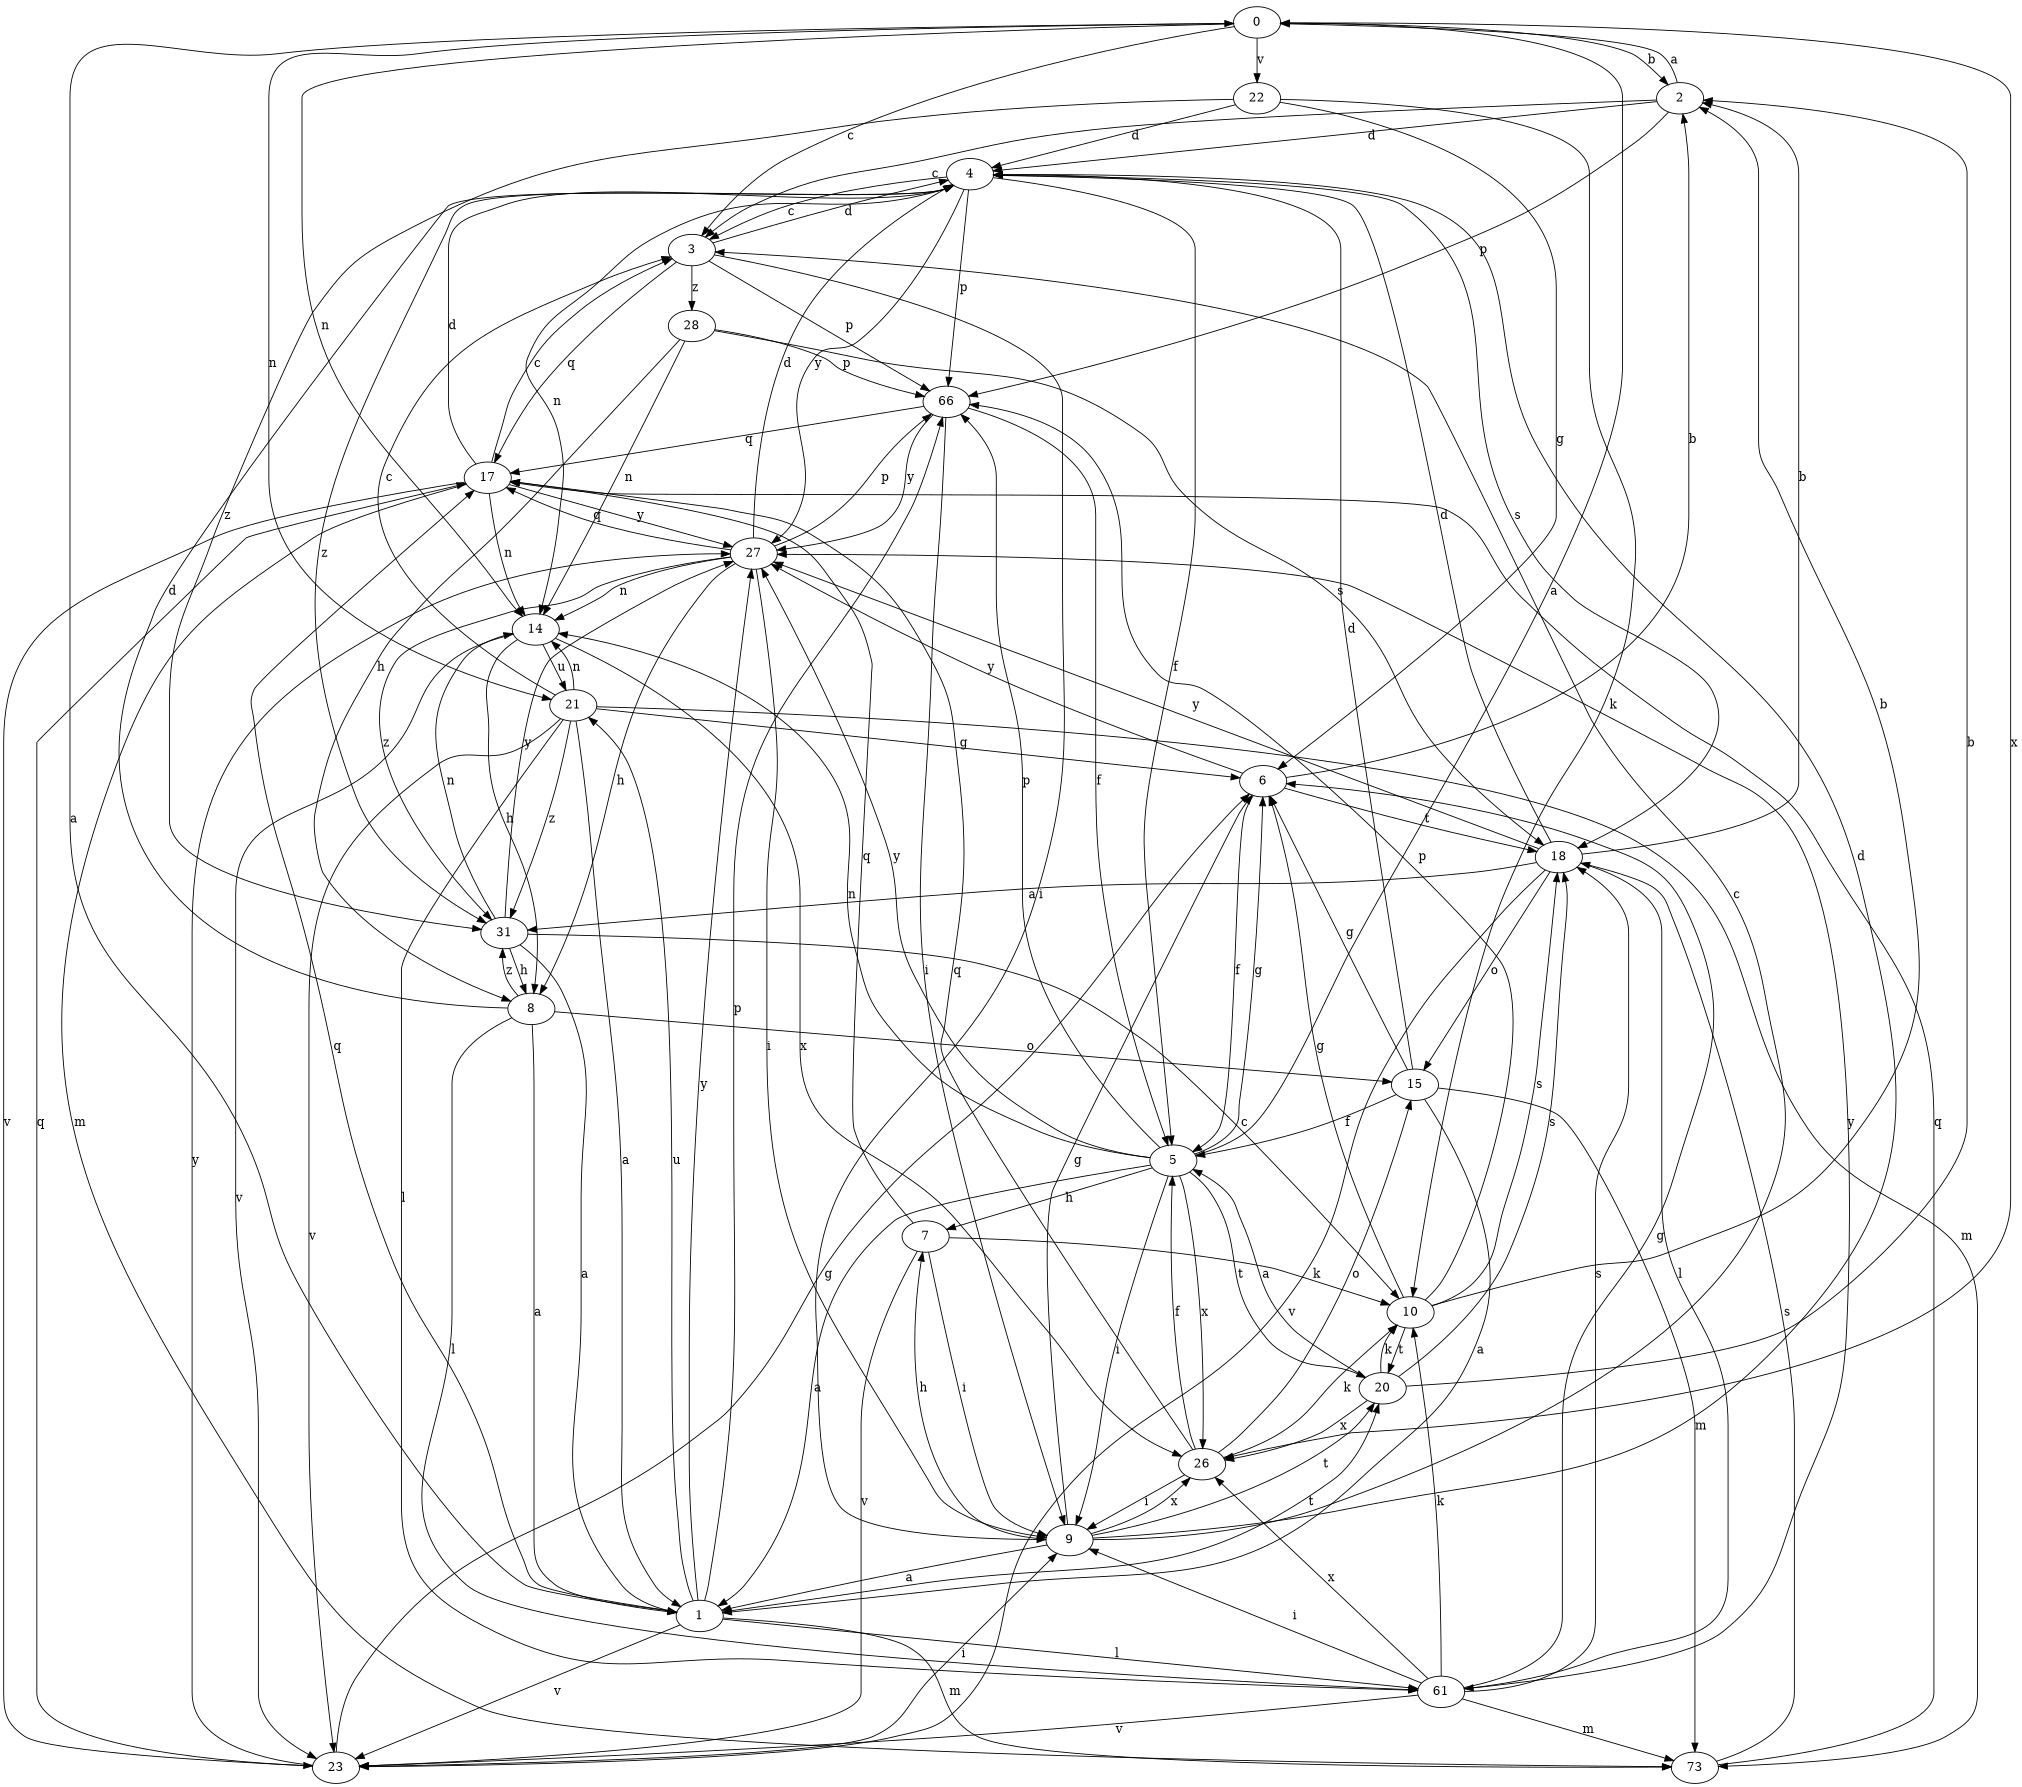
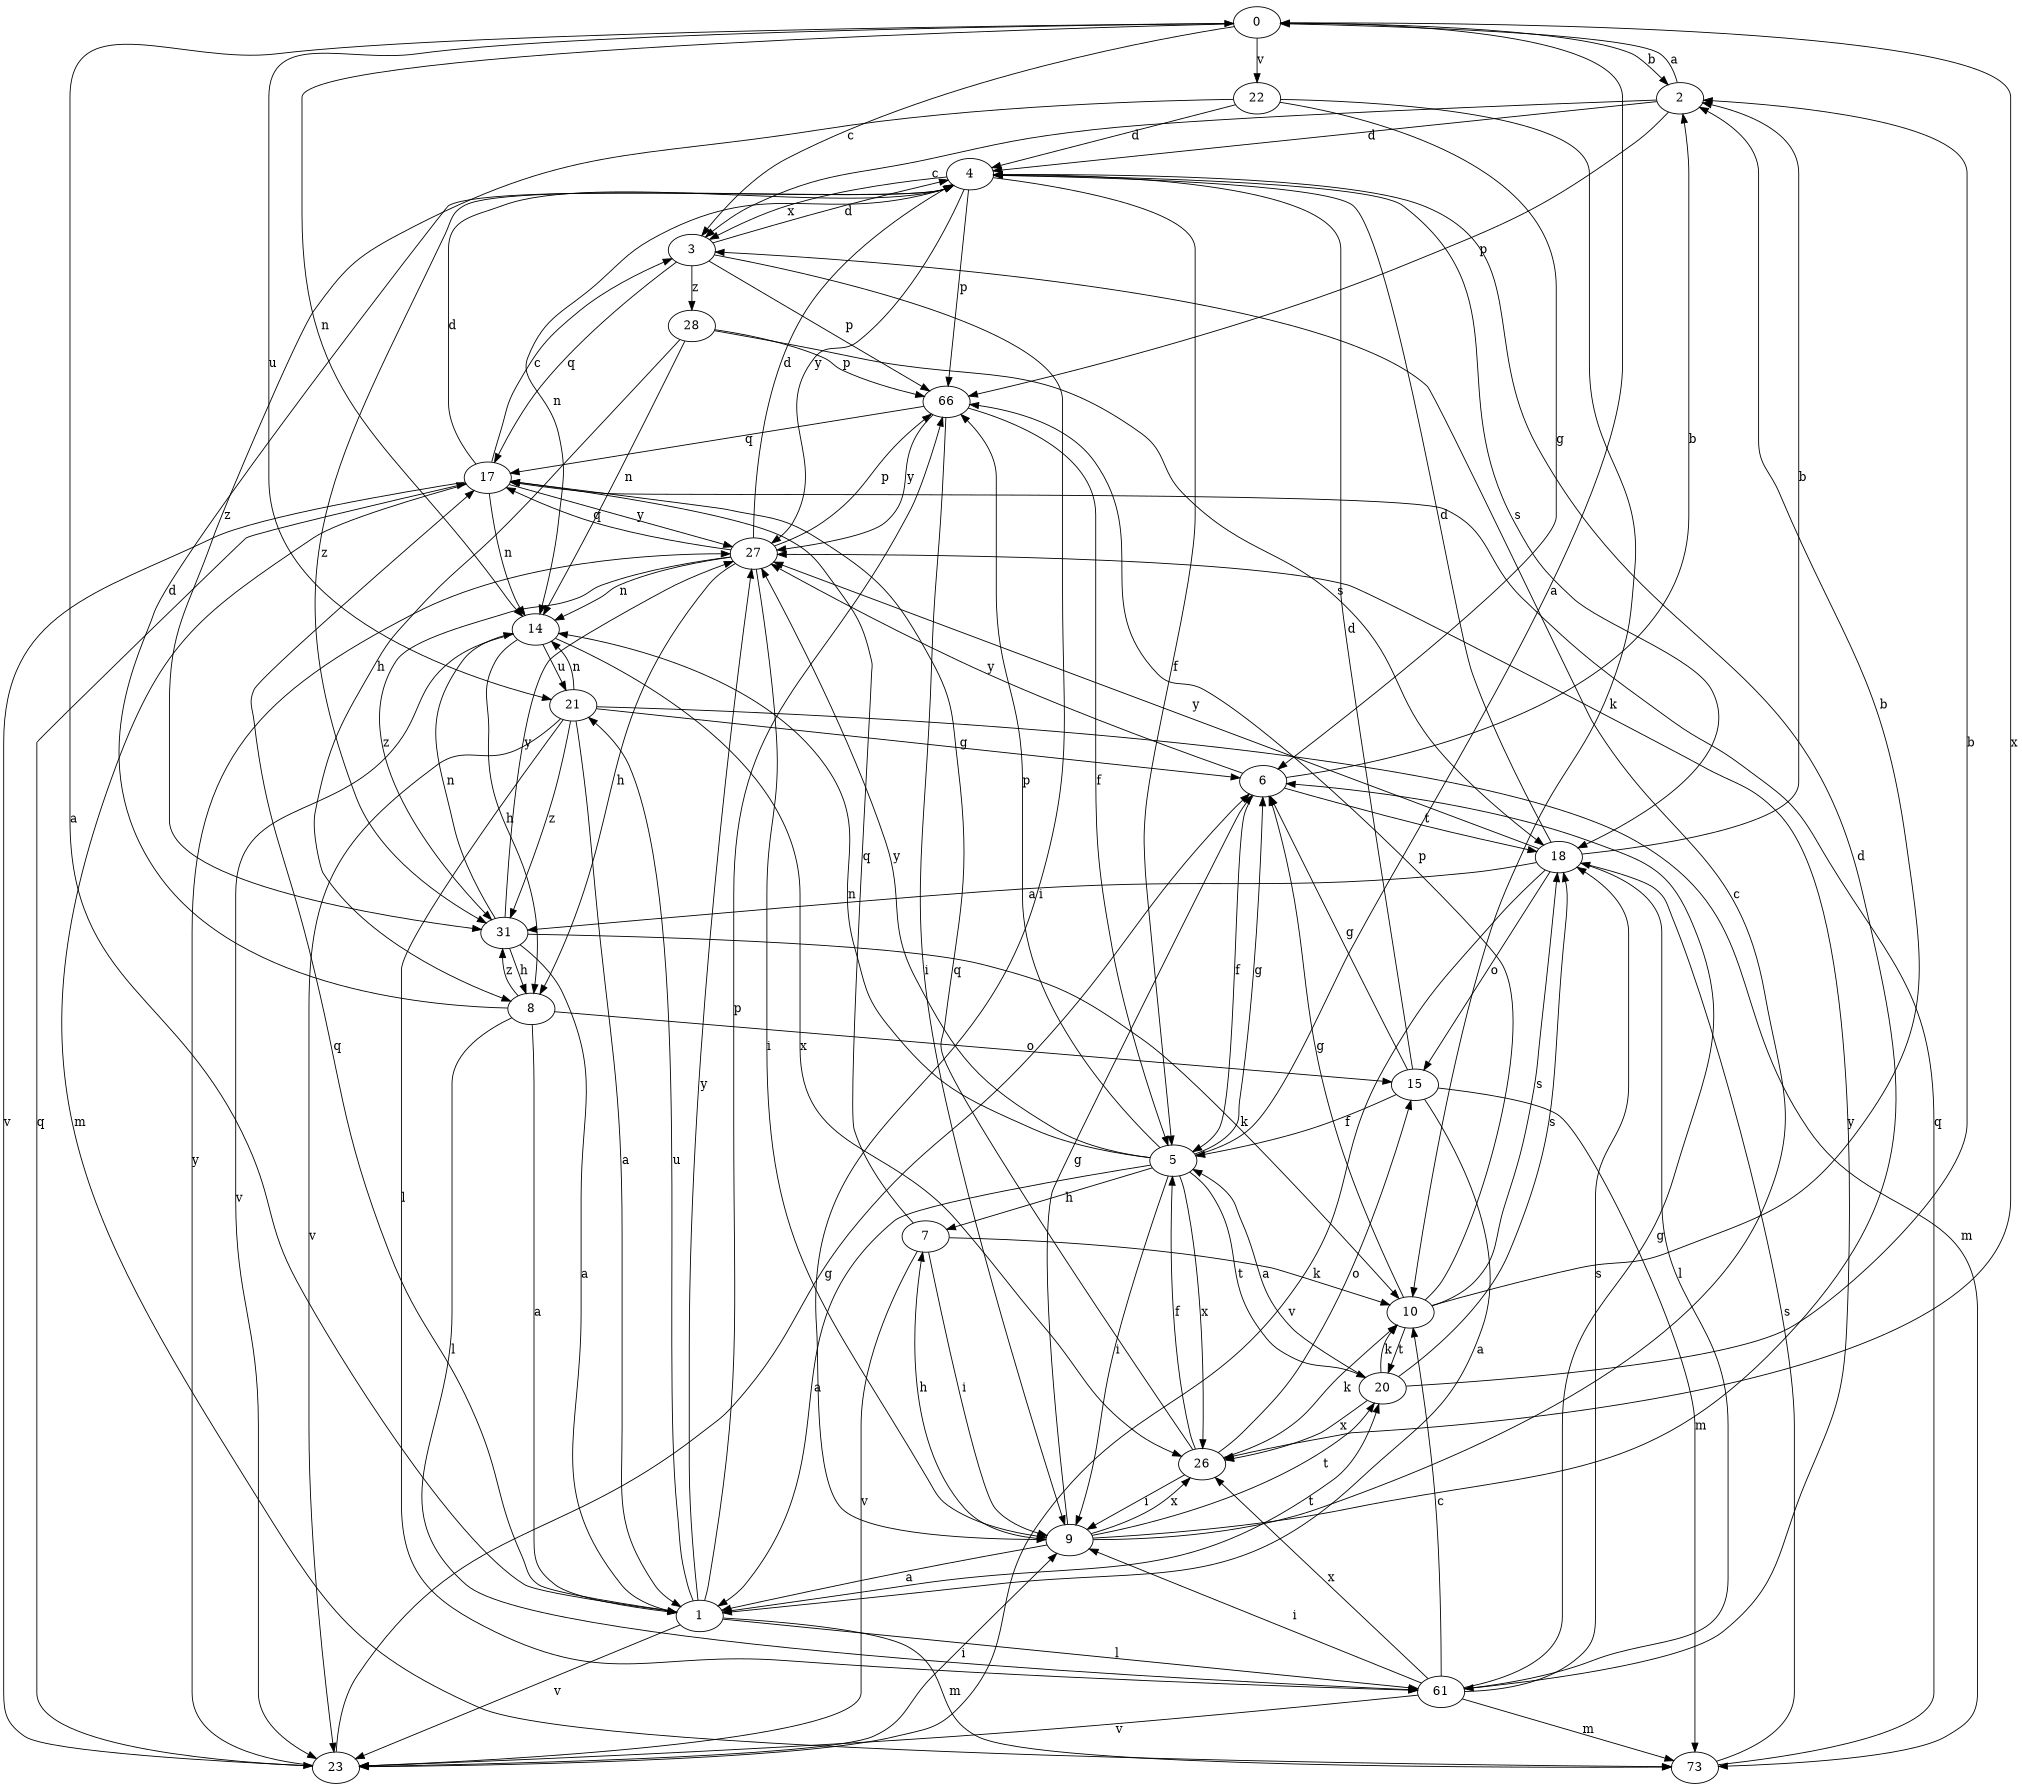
edge "4" -> "3": label "c" -> "x"
edge "0" -> "21": label "n" -> "u"
edge "21" -> "3": removed, label "c"
edge "31" -> "10": label "c" -> "k"
edge "61" -> "10": label "k" -> "c"
